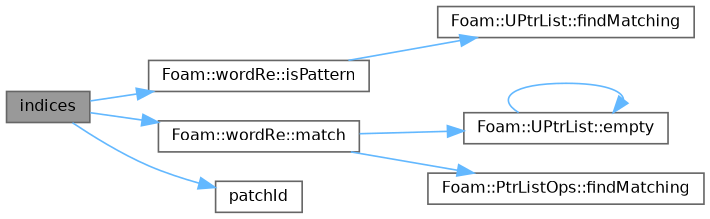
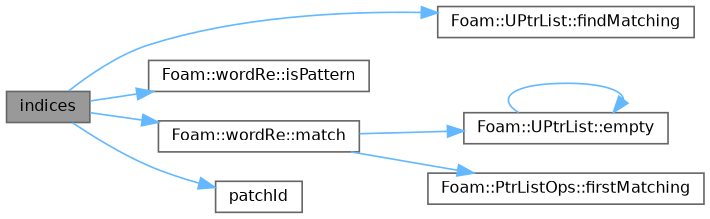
edge "Foam::wordRe::isPattern" -> "Foam::UPtrList::findMatching": now "indices" -> "Foam::UPtrList::findMatching"
node "Foam::PtrListOps::findMatching": label "Foam::PtrListOps::findMatching" -> "Foam::PtrListOps::firstMatching"
